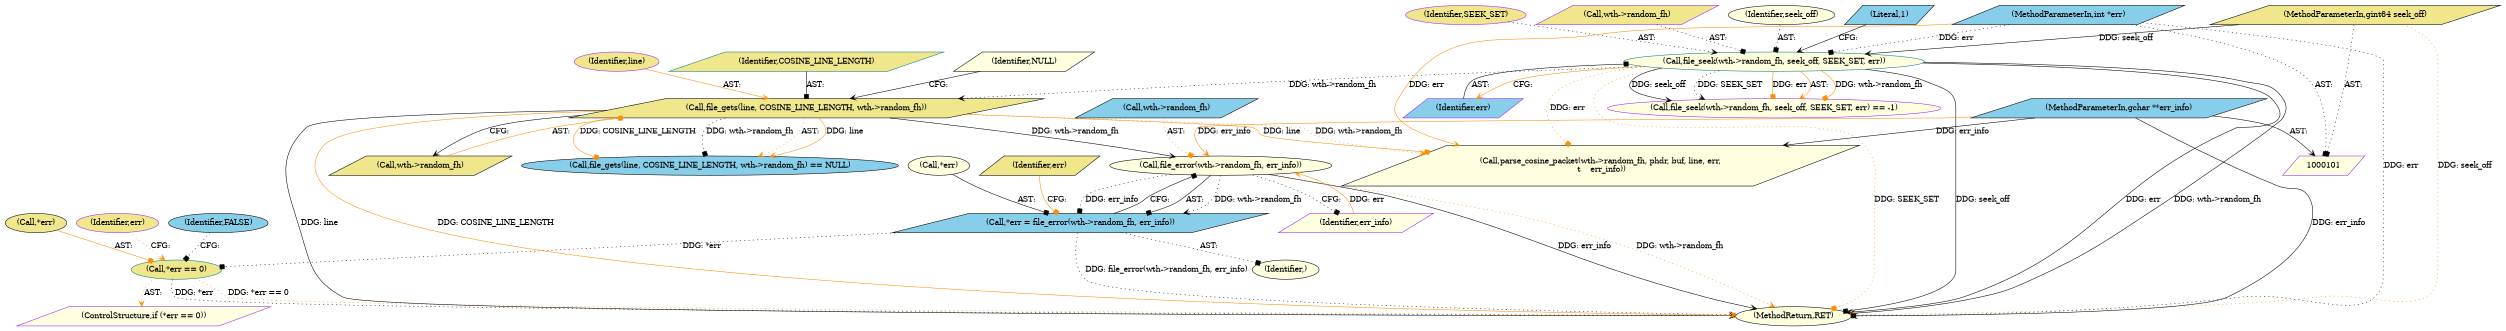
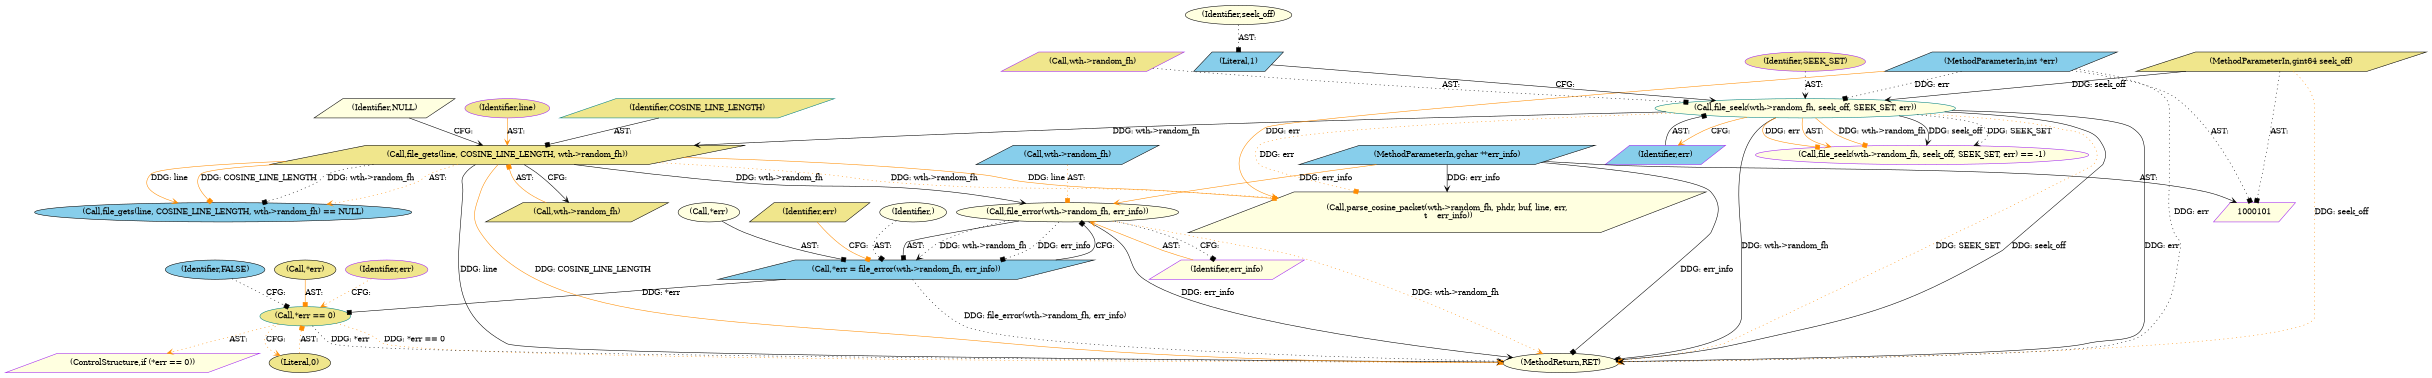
edge "(Identifier,seek_off)" -> "(Call,file_seek(wth->random_fh, seek_off, SEEK_SET, err))": now "(Identifier,seek_off)" -> "(Literal,1)"
edge "(Call,file_seek(wth->random_fh, seek_off, SEEK_SET, err))" -> "(Call,file_gets(line, COSINE_LINE_LENGTH, wth->random_fh))": style dotted -> solid
edge "(Identifier,err_info)" -> "(Call,file_error(wth->random_fh, err_info))": label "DDG: err" -> "AST: "
edge "(Call,*err = file_error(wth->random_fh, err_info))" -> "(Identifier,)": reversed
edge "(Call,*err = file_error(wth->random_fh, err_info))" -> "(Call,*err == 0)": style dotted -> solid
node "(Literal,0)": added
